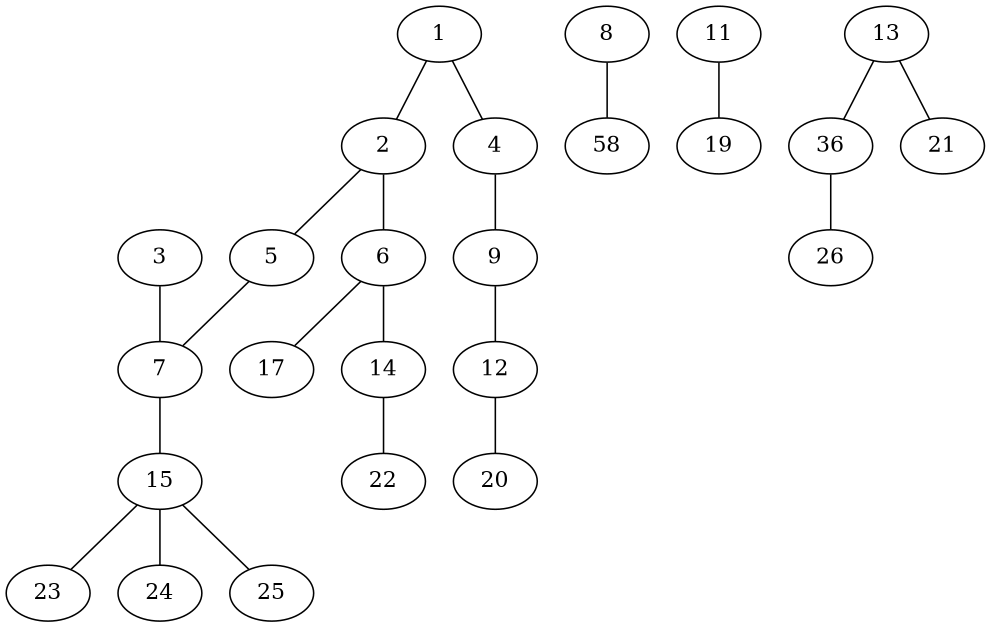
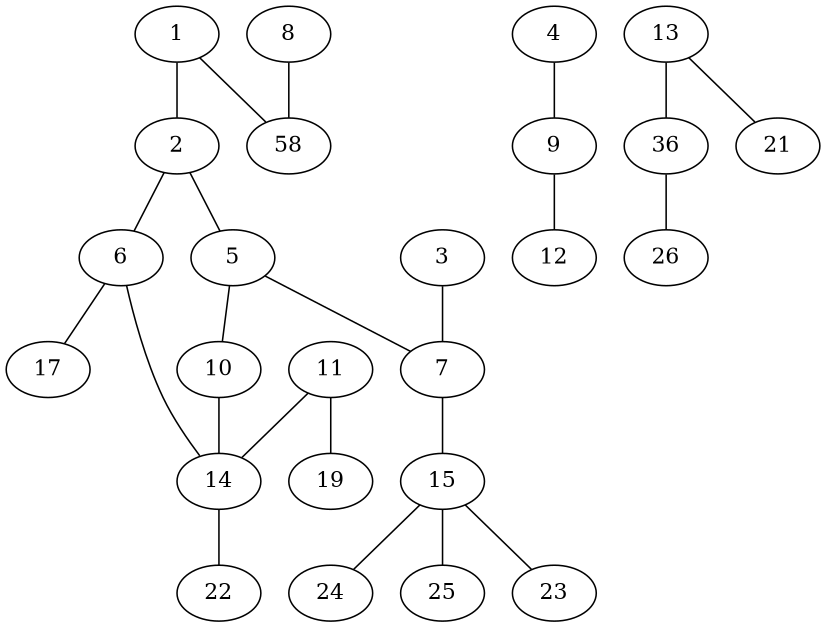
edge "1" -- "4": now "1" -- "58"
node "10": added
edge "11" -- "14": added
node "20": removed
